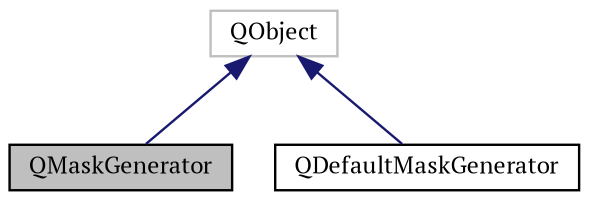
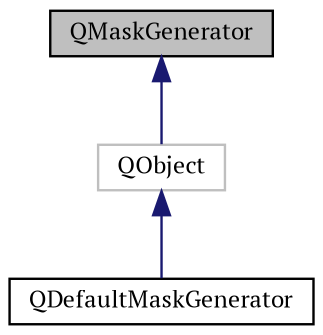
edge "QMaskGenerator" -> "QObject": reversed
